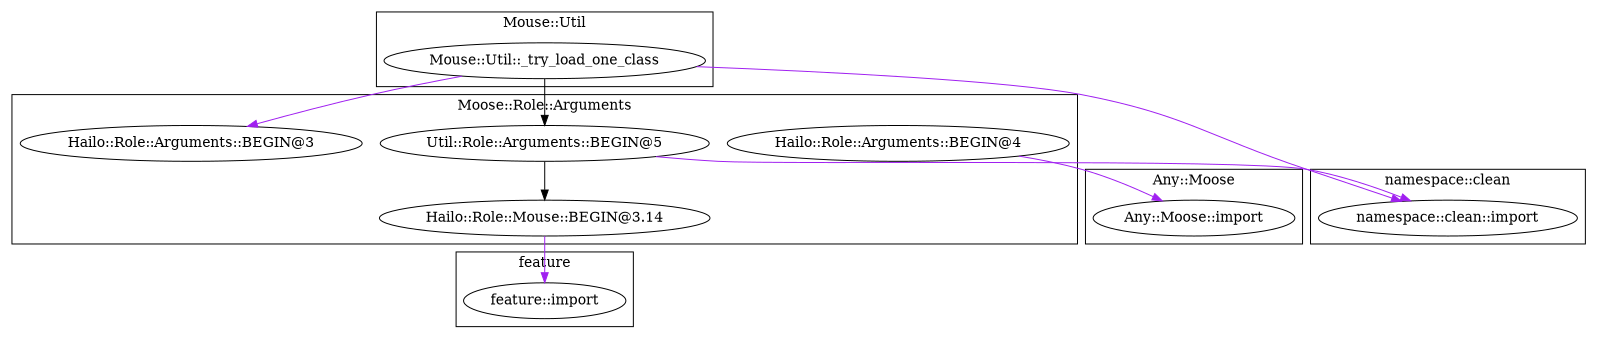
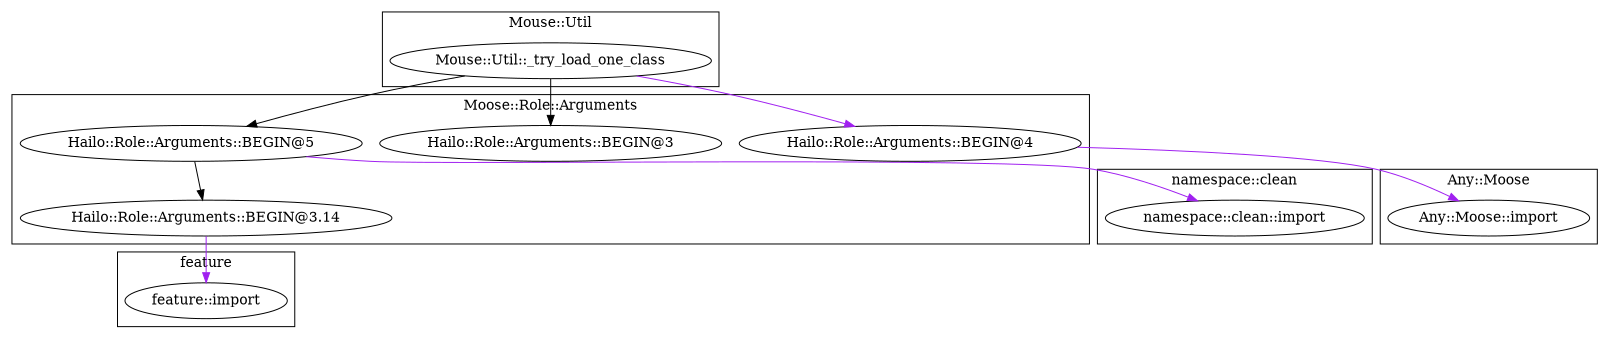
edge "Mouse::Util::_try_load_one_class" -> "namespace::clean::import": now "Mouse::Util::_try_load_one_class" -> "Hailo::Role::Arguments::BEGIN@4"
edge "Mouse::Util::_try_load_one_class" -> "Hailo::Role::Arguments::BEGIN@3": color purple -> black
node "Util::Role::Arguments::BEGIN@5": label "Util::Role::Arguments::BEGIN@5" -> "Hailo::Role::Arguments::BEGIN@5"
node "Hailo::Role::Mouse::BEGIN@3.14": label "Hailo::Role::Mouse::BEGIN@3.14" -> "Hailo::Role::Arguments::BEGIN@3.14"
